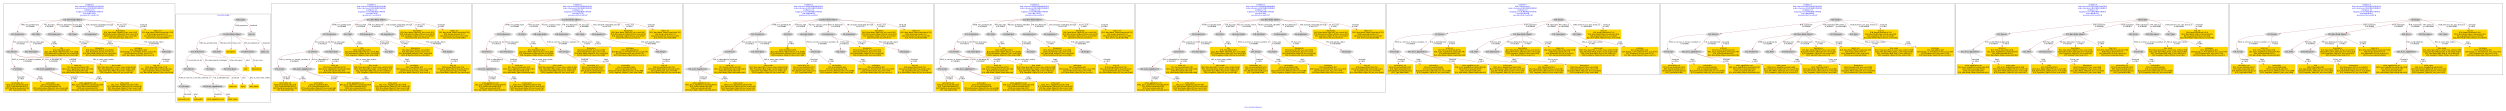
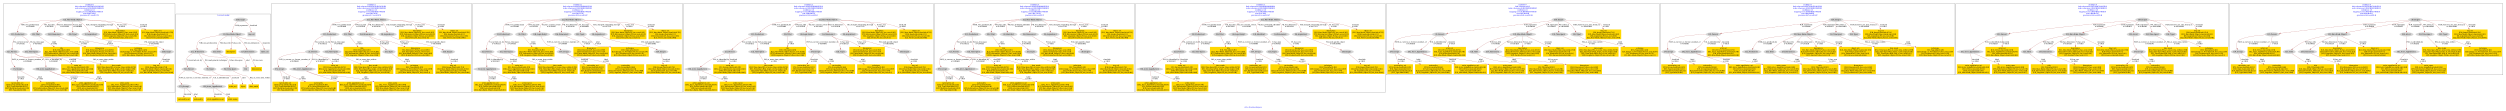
node "title": fillcolor gold -> lightgray
